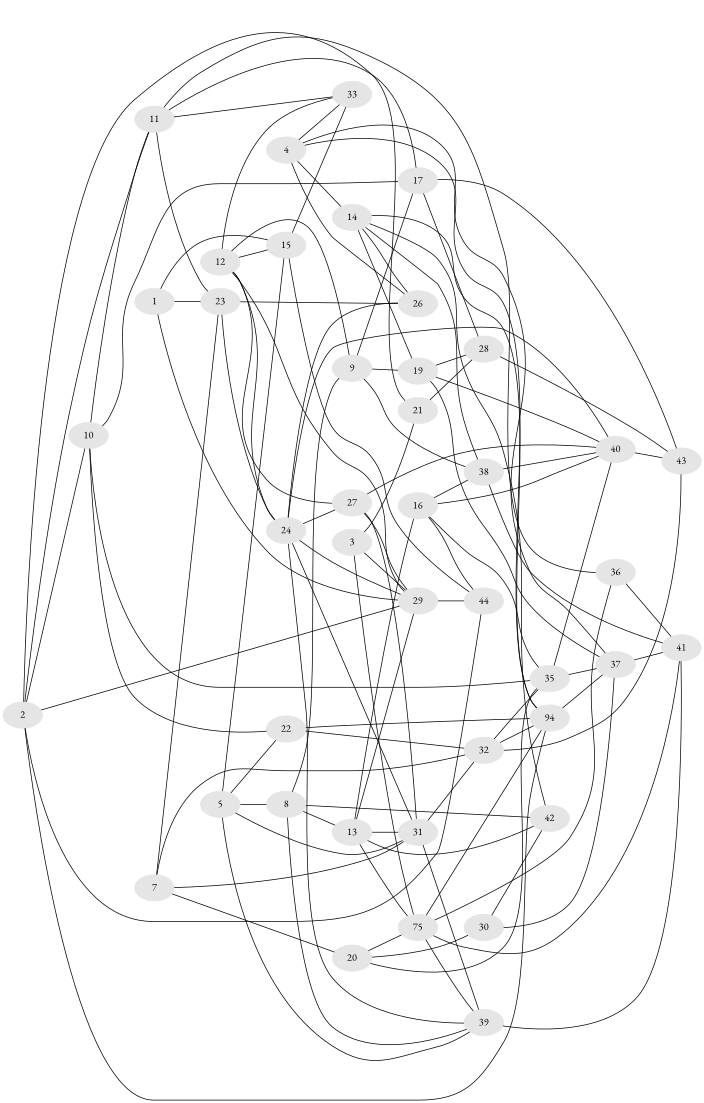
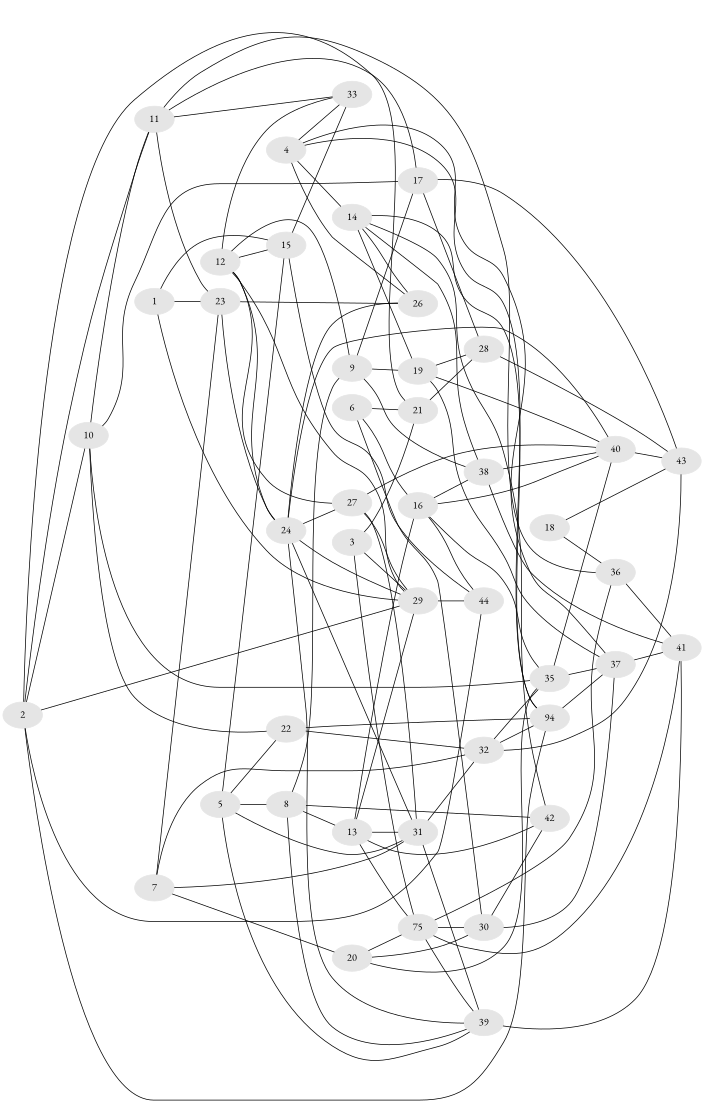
node "6": added
node "18": added
edge "94" -- "75": now "30" -- "75"
